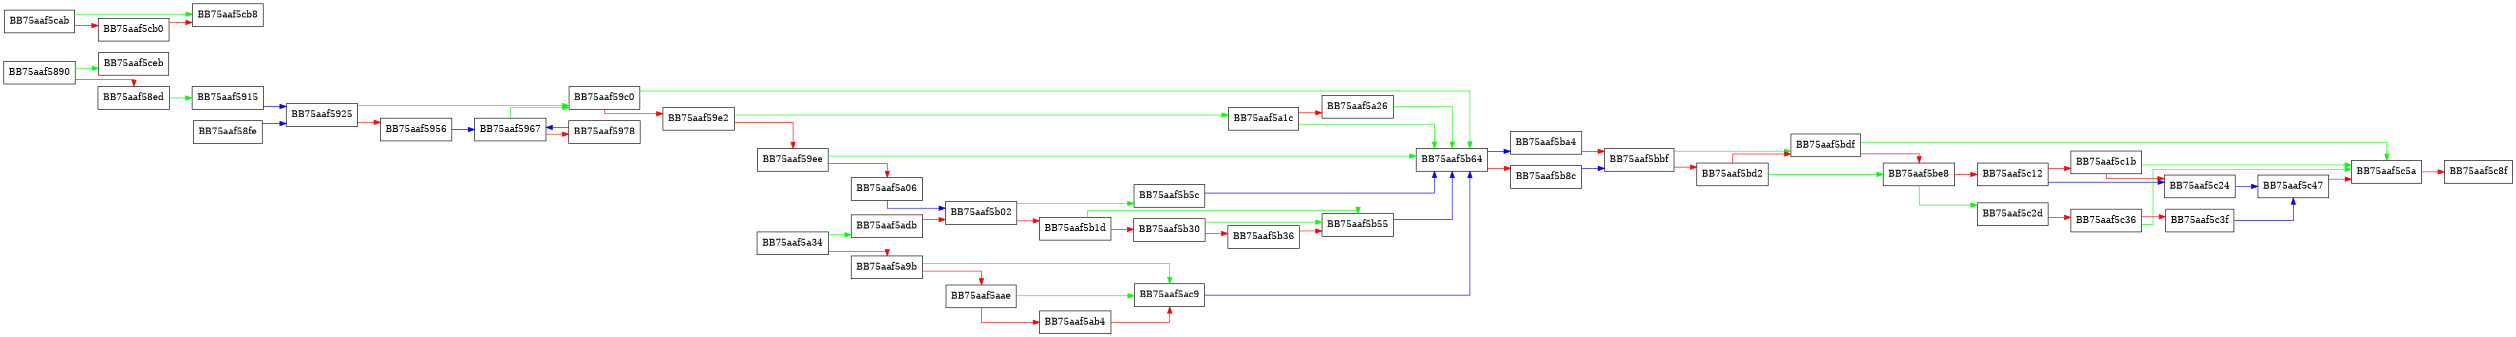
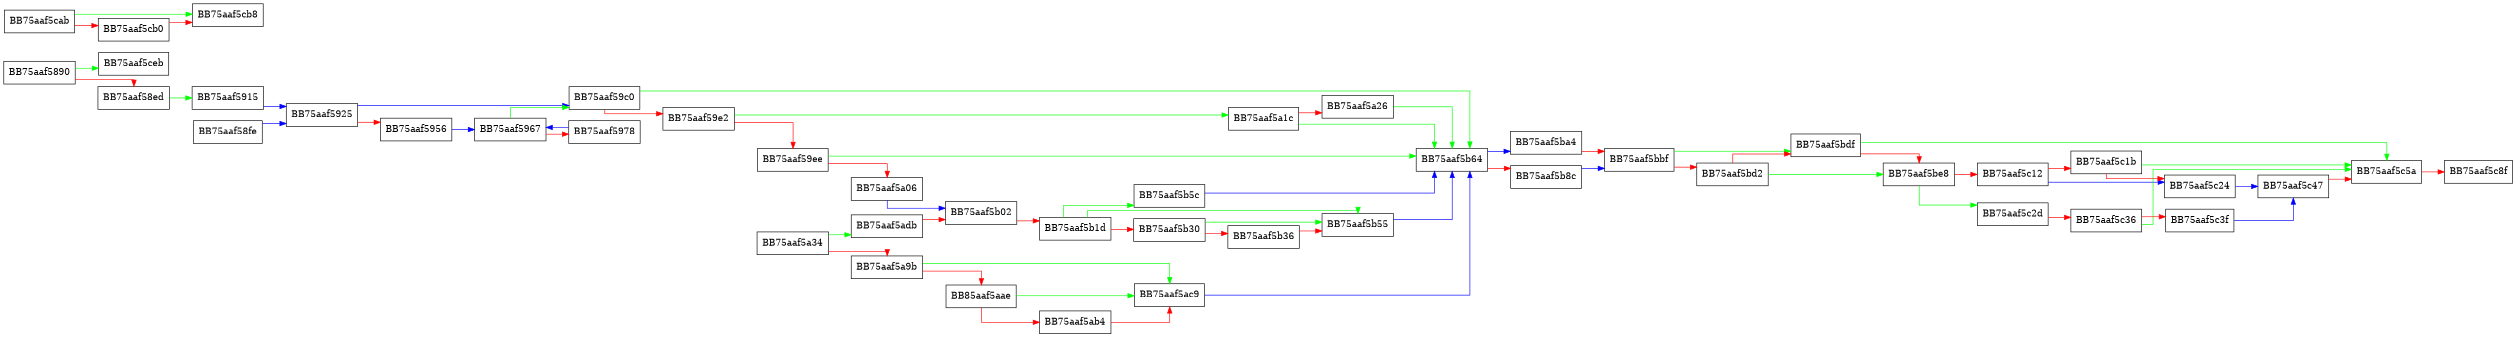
edge "BB75aaf5925" -> "BB75aaf59c0": color green -> blue
edge "BB75aaf5b02" -> "BB75aaf5b5c": now "BB75aaf5b1d" -> "BB75aaf5b5c"
node "BB75aaf5aae": label "BB75aaf5aae" -> "BB85aaf5aae"
